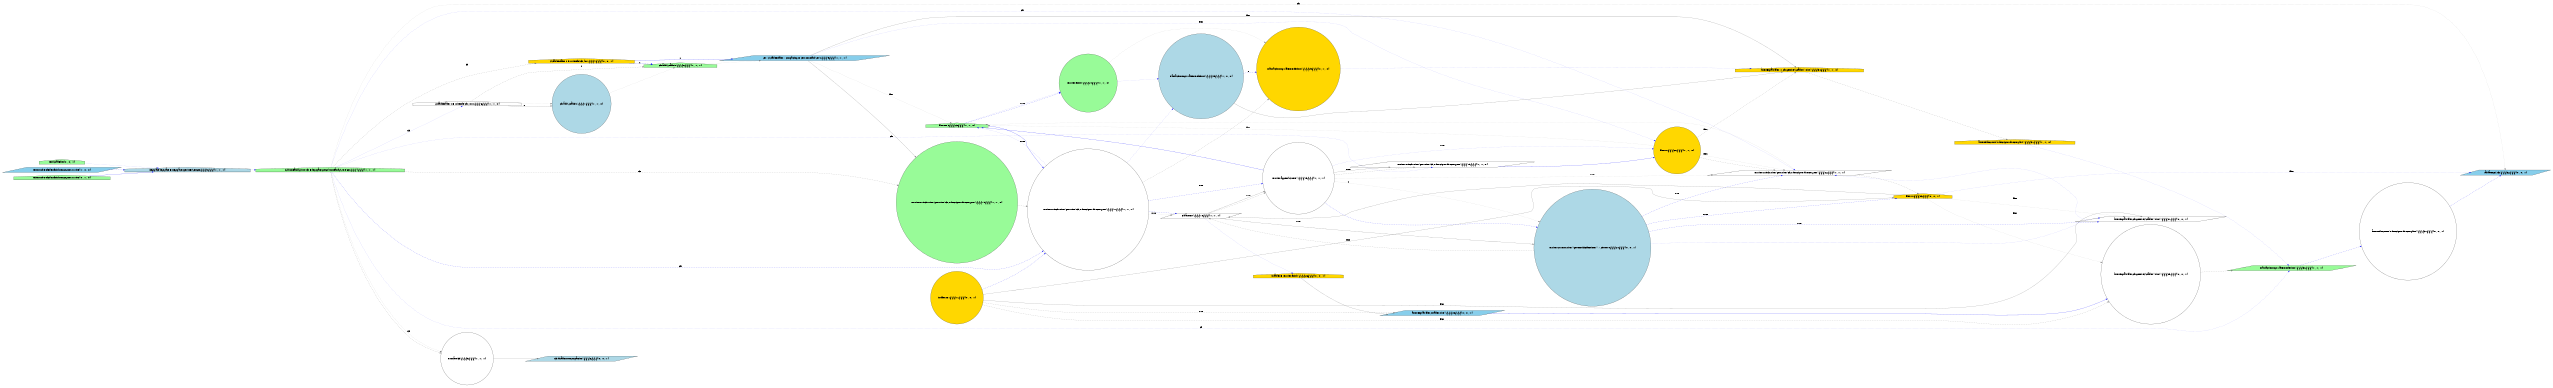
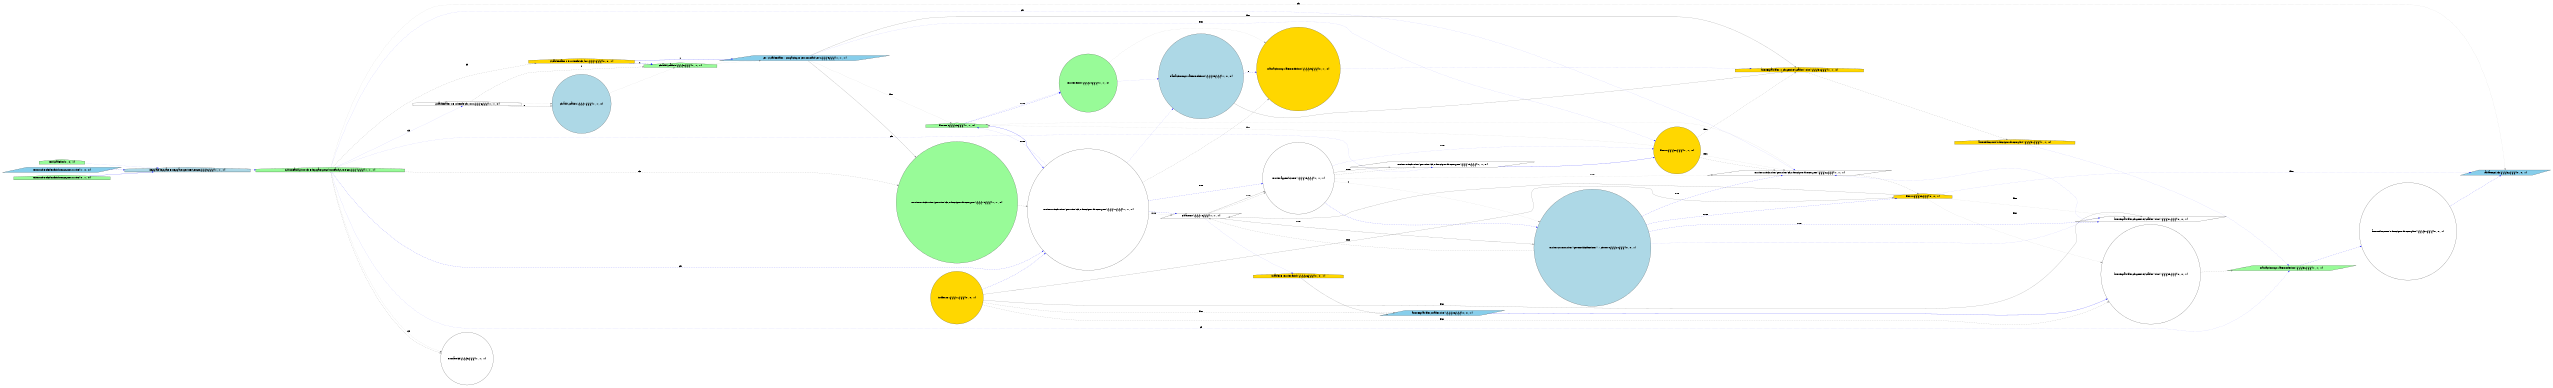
edge "rewriter.append(ci.next())@@@19@@@['1', '1', '1']" -> "files == 3@@@23@@@['1', '1', '0']": removed
edge "int files = 1@@@11@@@['0', '0', '1']" -> "assertEquals(files,sstables.size())@@@28@@@['0', '0', '1']": label "true" -> "files"
node "cfs.disableAutoCompaction()@@@6@@@['0', '0', '1']": removed
